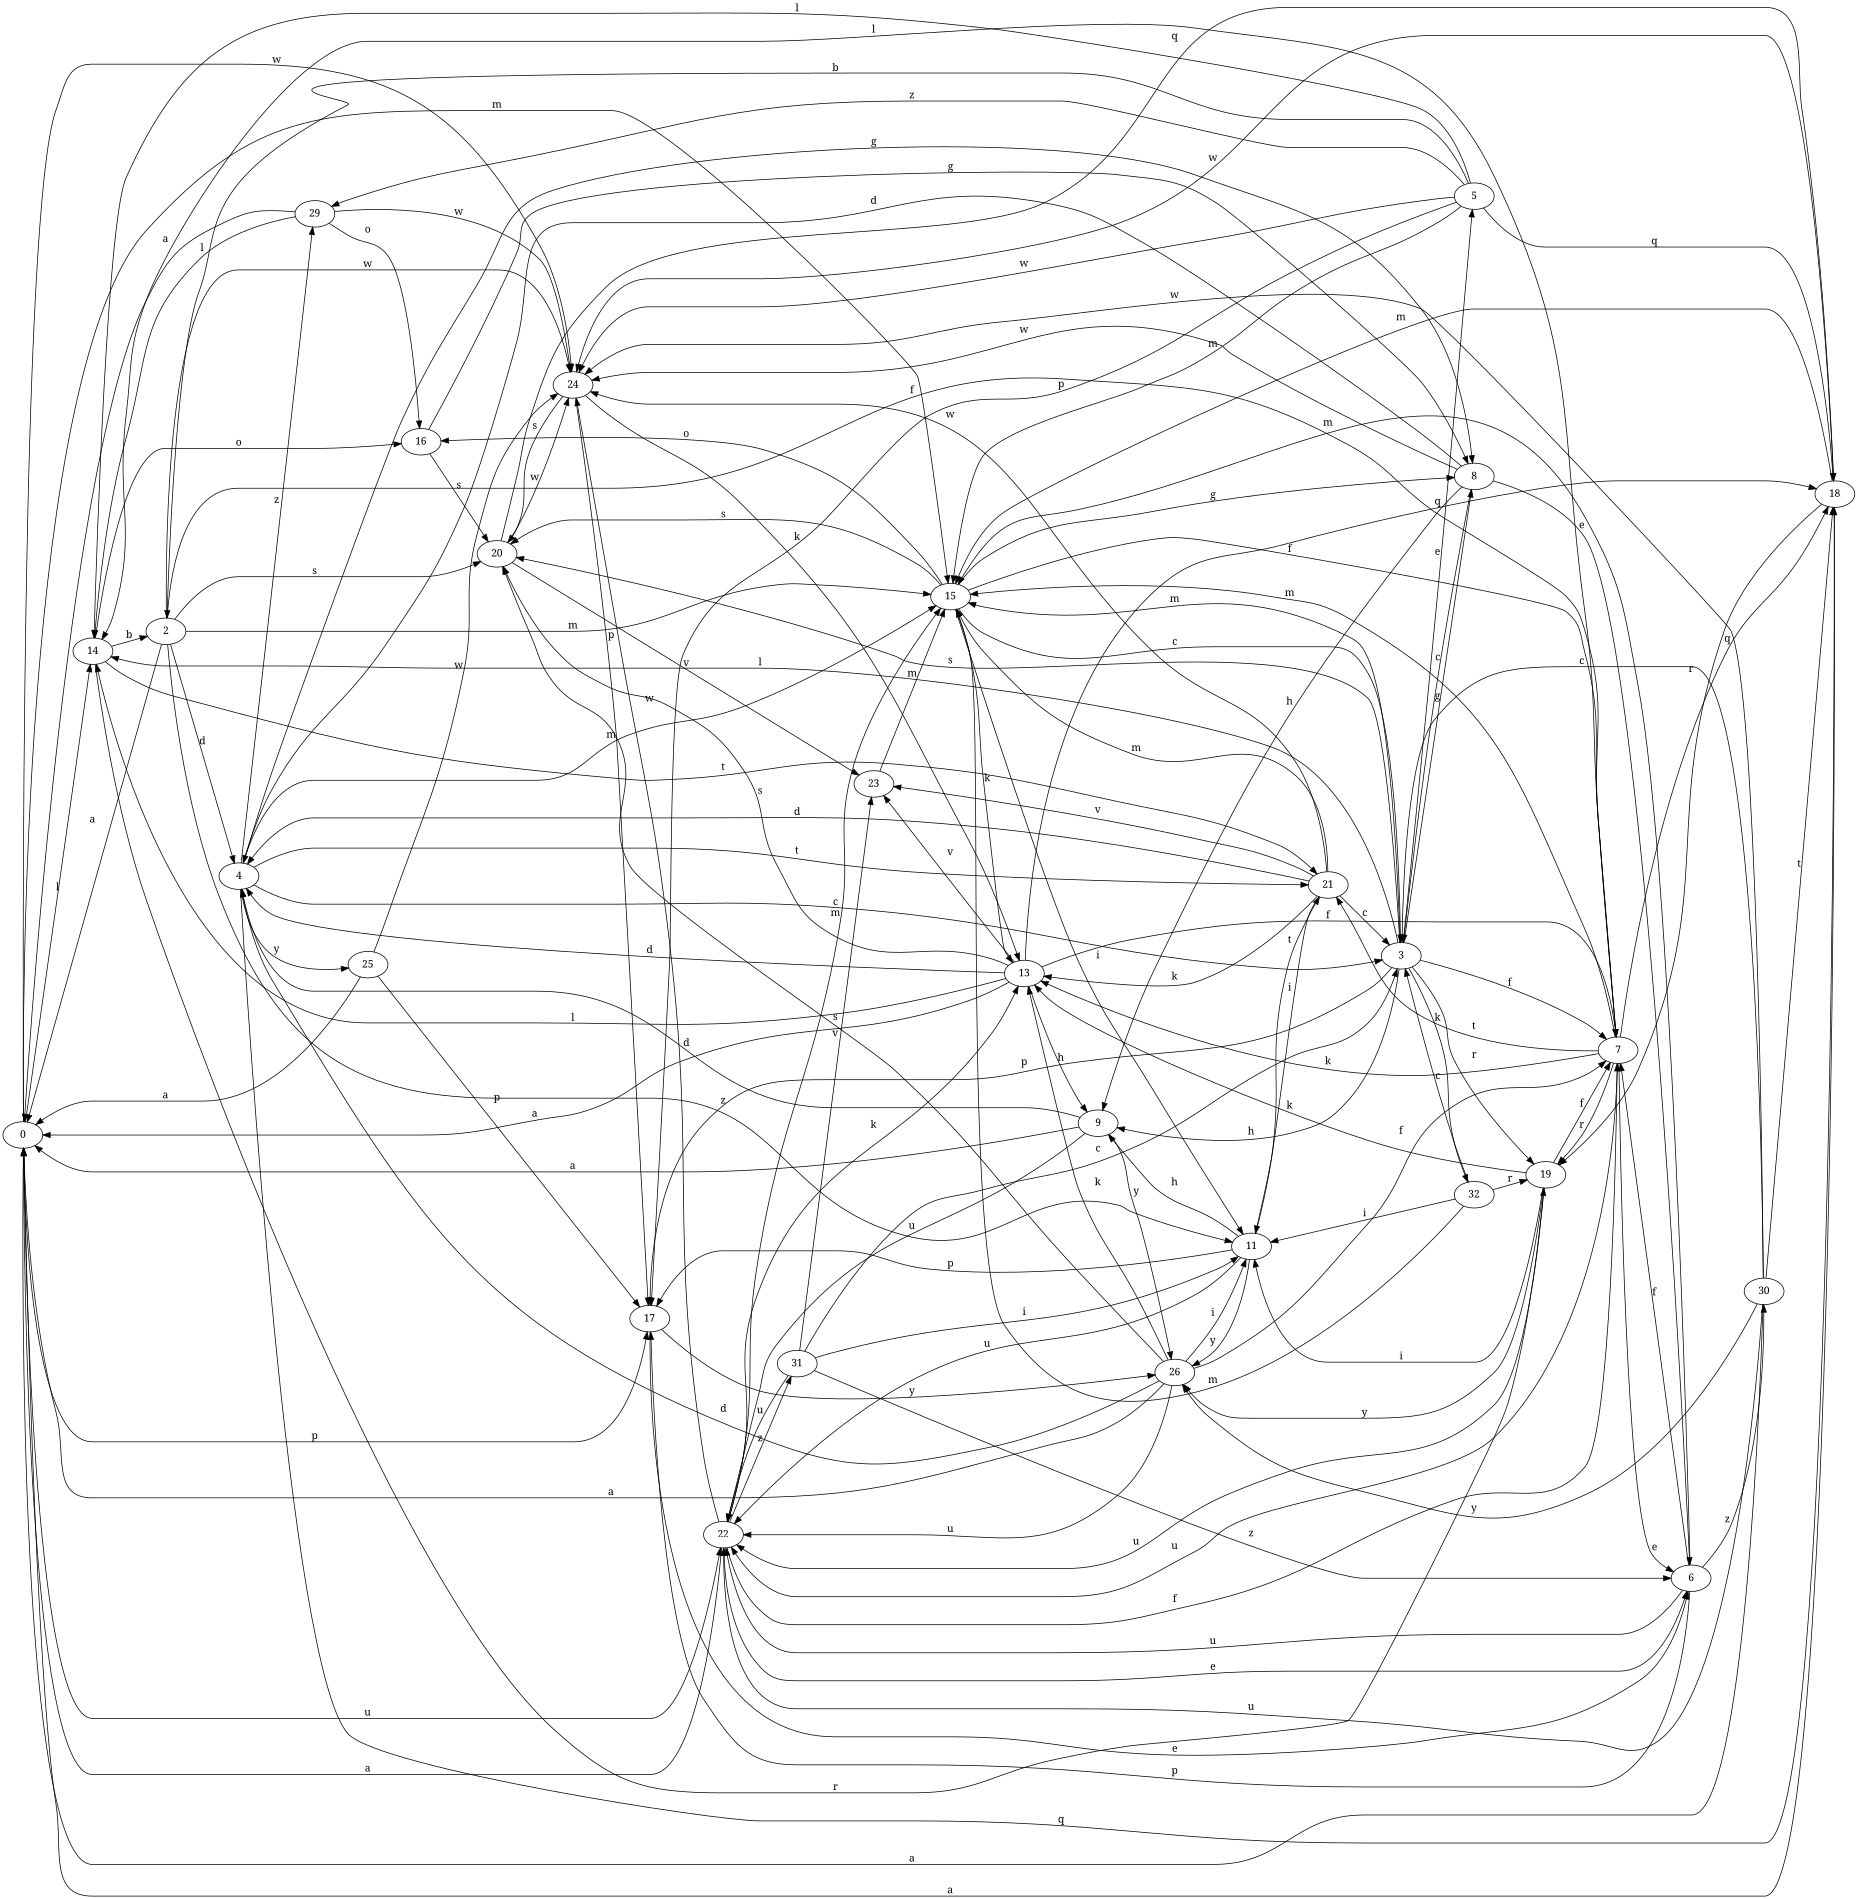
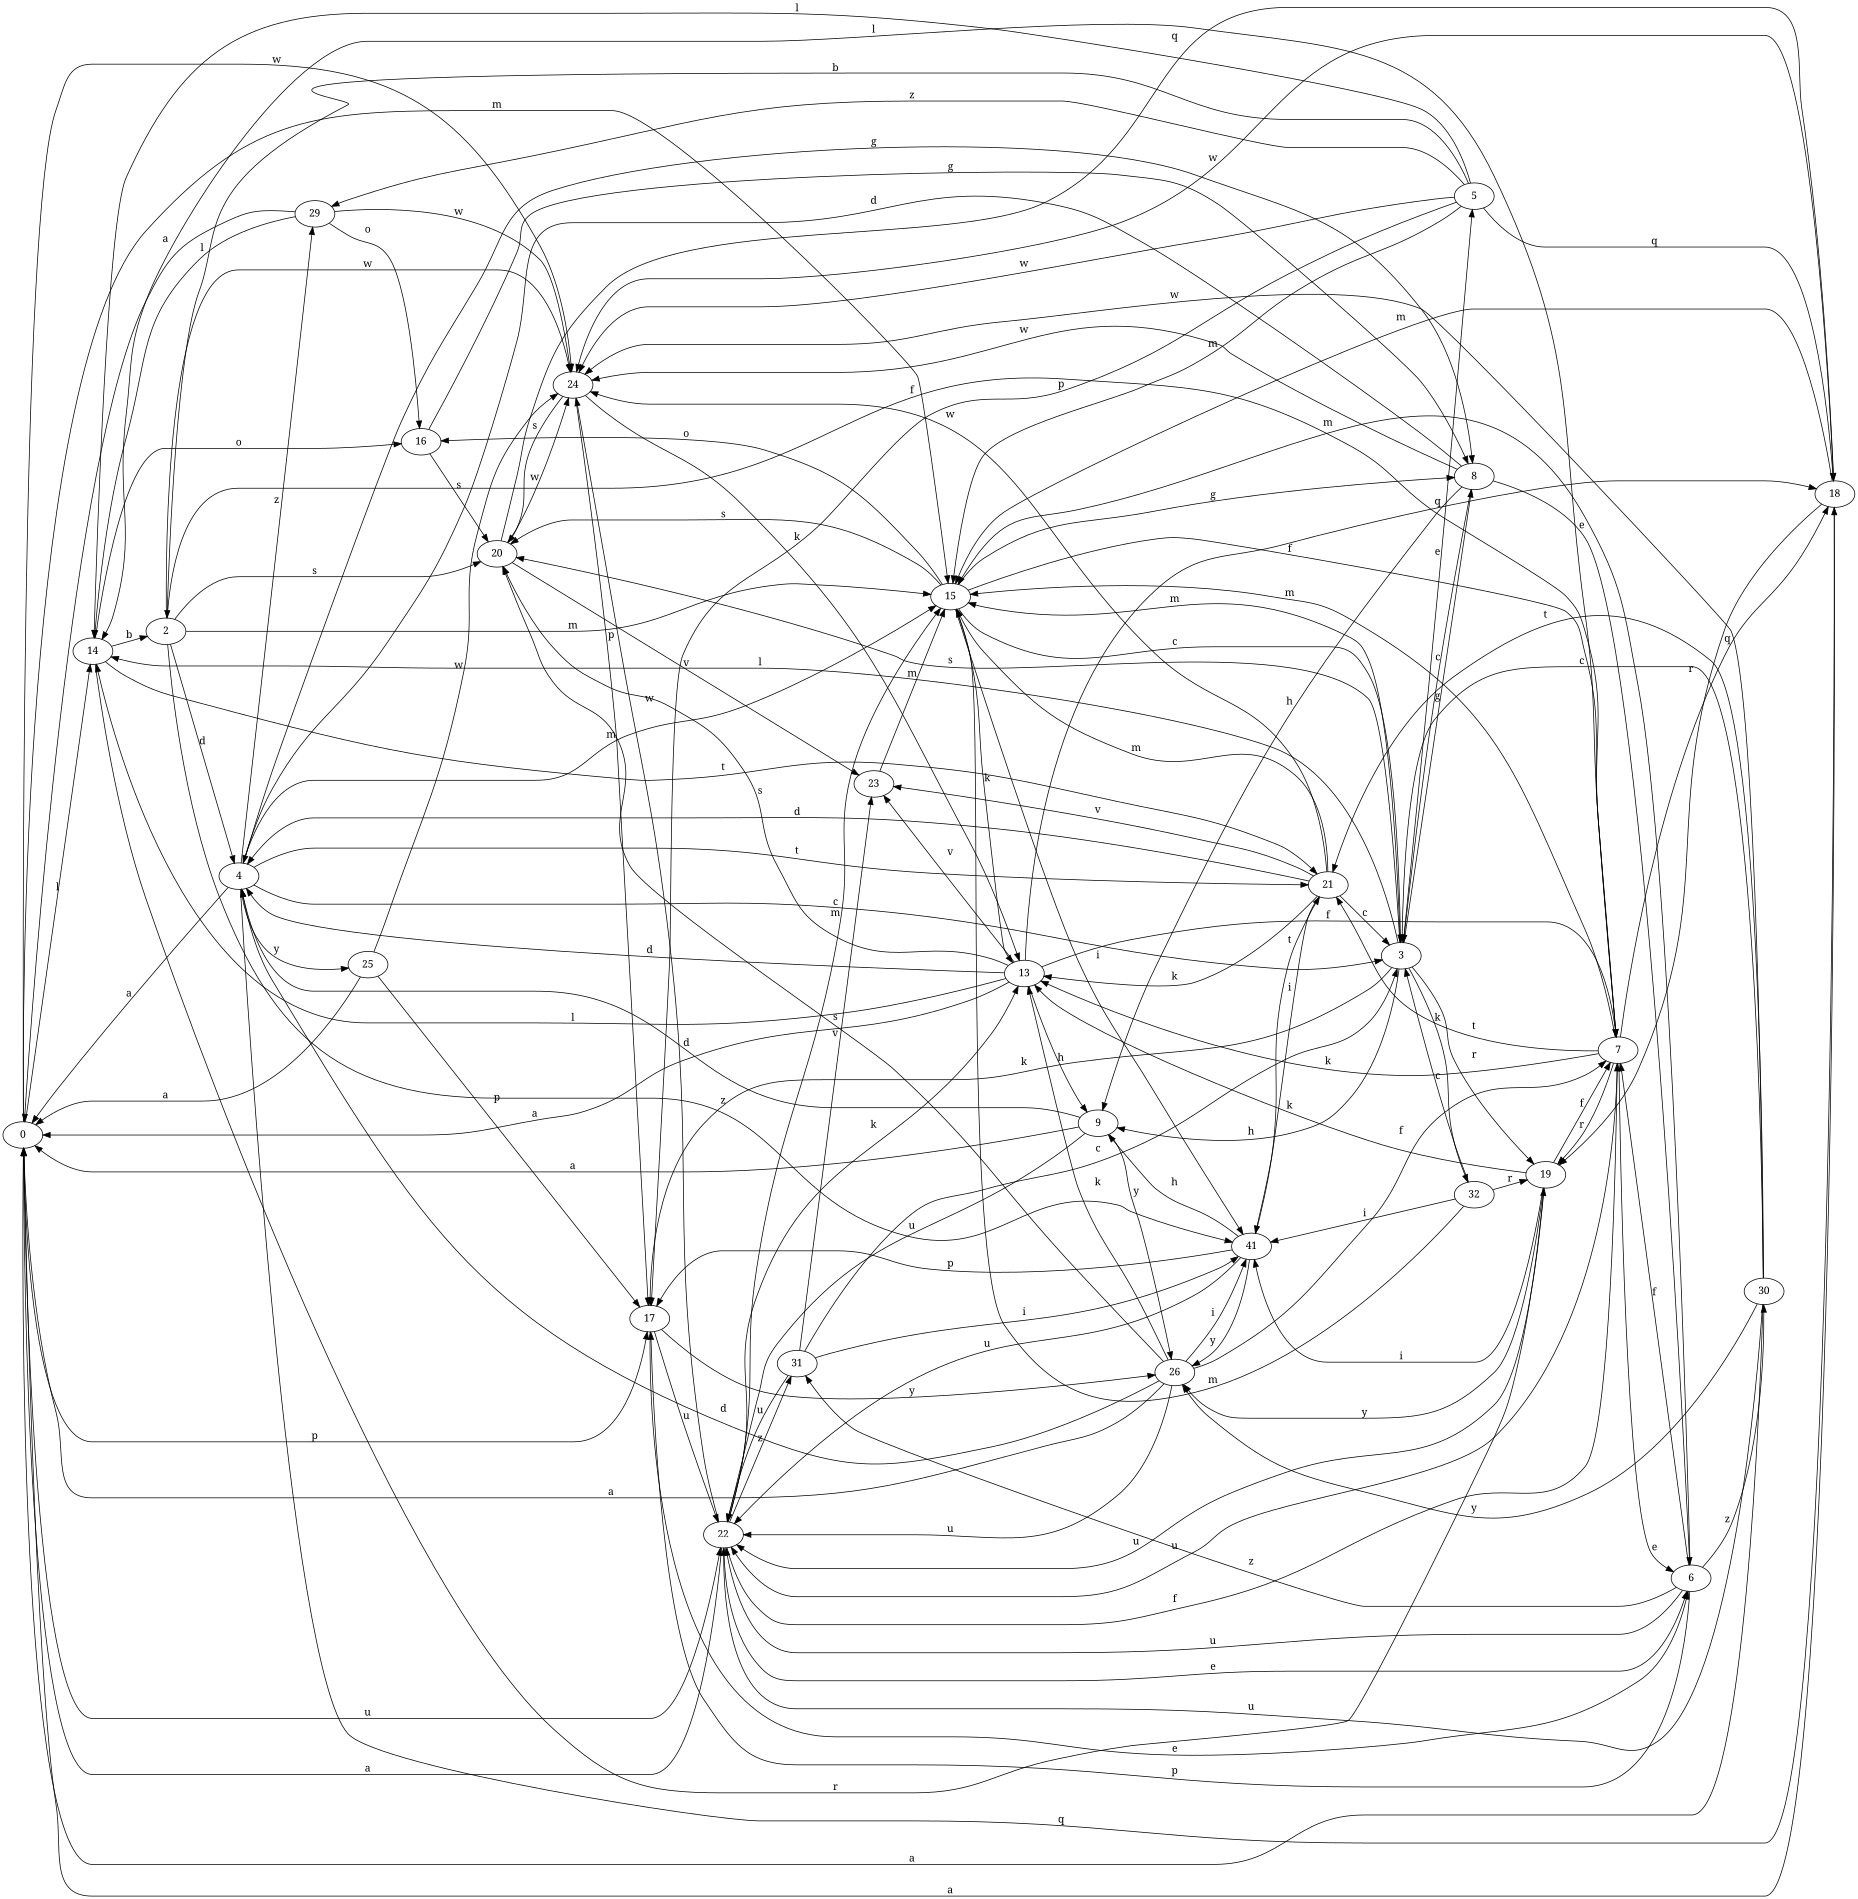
edge "2" -> "0": now "4" -> "0"
edge "30" -> "18": now "30" -> "21"
edge "3" -> "7": removed, label "f"
edge "3" -> "17": label "p" -> "k"
node "11": label "11" -> "41"
edge "17" -> "22": added, label "u"
edge "31" -> "6": reversed
